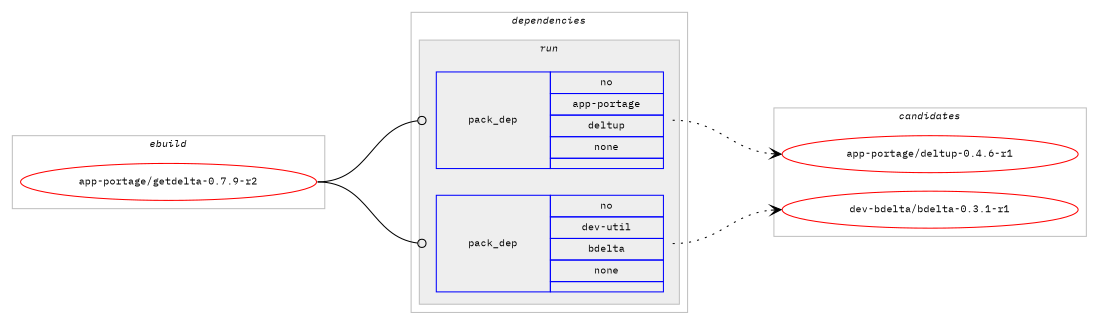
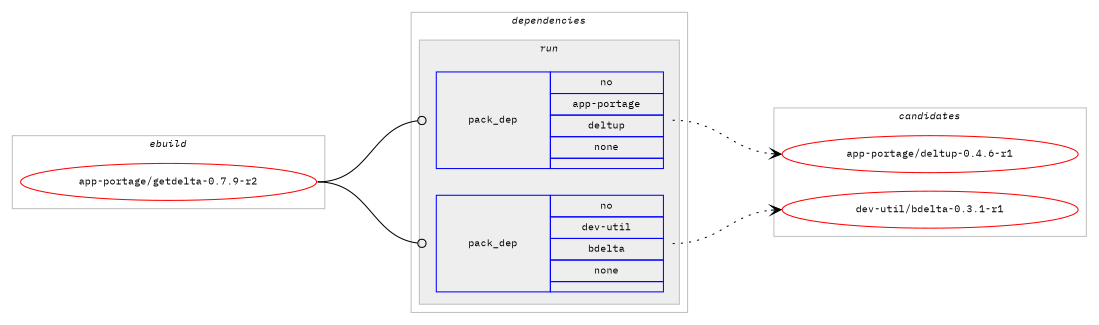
node "dev-bdelta/bdelta-0.3.1-r1": label "dev-bdelta/bdelta-0.3.1-r1" -> "dev-util/bdelta-0.3.1-r1"
